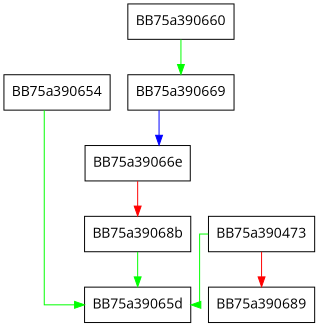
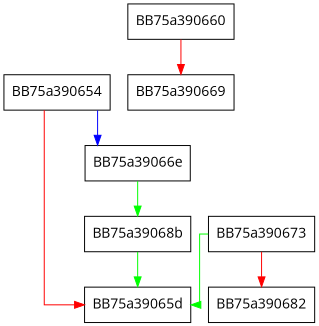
edge "BB75a390660" -> "BB75a390669": color green -> red
edge "BB75a390669" -> "BB75a39066e": now "BB75a390654" -> "BB75a39066e"
edge "BB75a39066e" -> "BB75a39068b": color red -> green
edge "BB75a390654" -> "BB75a39065d": color green -> red
node "BB75a390473": label "BB75a390473" -> "BB75a390673"
node "BB75a390689": label "BB75a390689" -> "BB75a390682"
